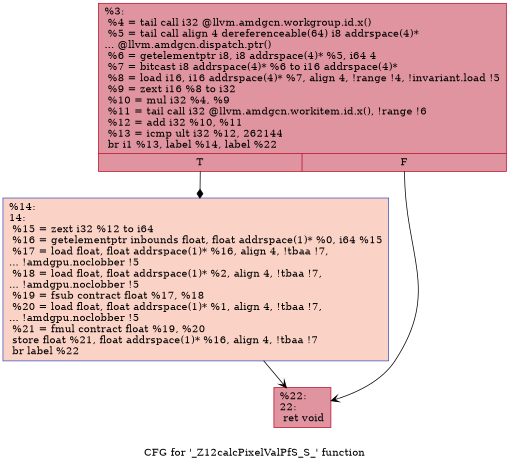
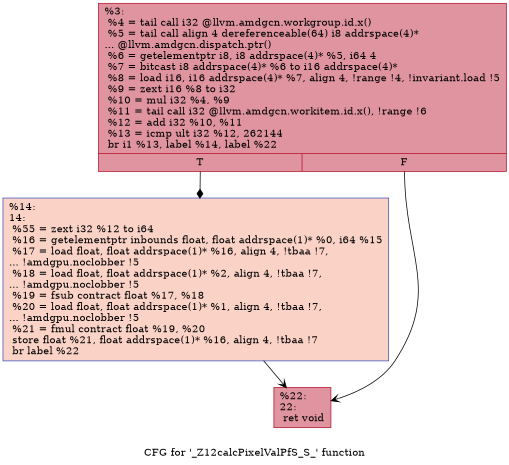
node "%14:": text "%15 = zext i32 %12 to i64" -> "%55 = zext i32 %12 to i64"
